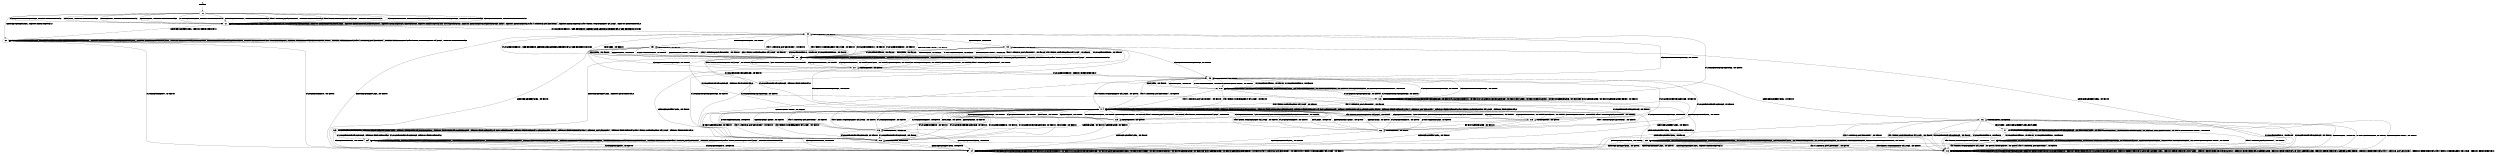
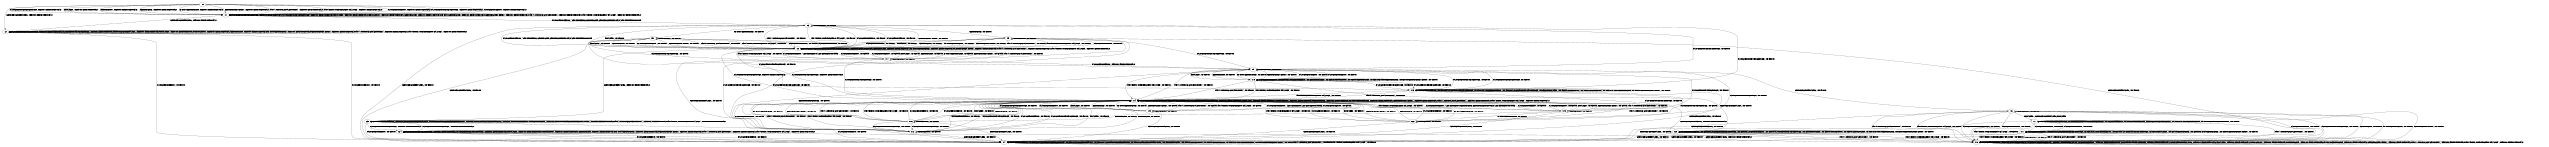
node "__start0": removed
edge "s12" -> "s5": label "CERTIFICATE_VERIFY / TIMEOUT" -> "CERTIFICATE_CHANGE / TIMEOUT"
